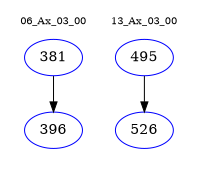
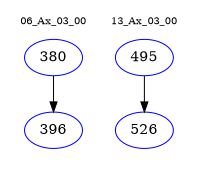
node "381": label "381" -> "380"
